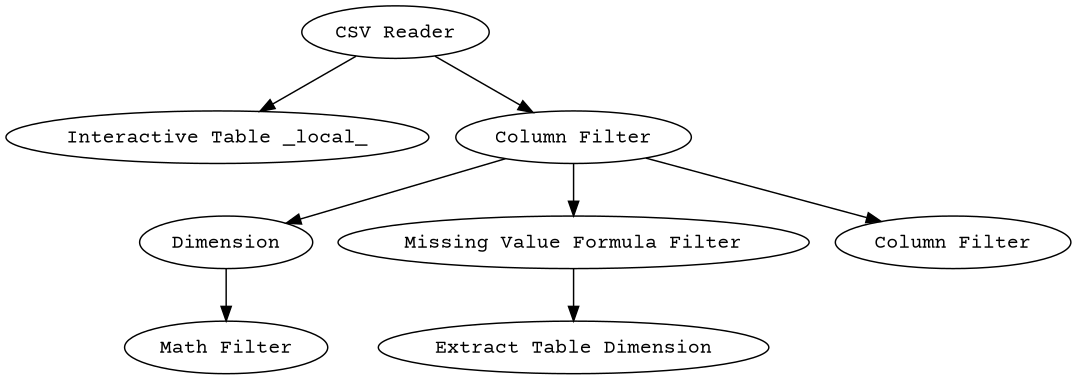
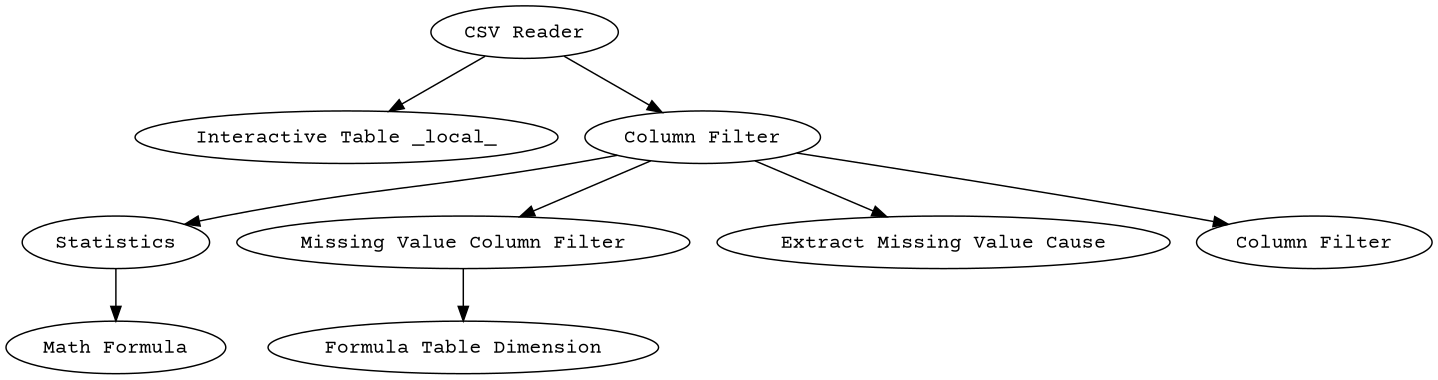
node "Dimension": label "Dimension" -> "Statistics"
node "Missing Value Formula Filter": label "Missing Value Formula Filter" -> "Missing Value Column Filter"
node "Extract Missing Value Cause": added
node "Math Filter": label "Math Filter" -> "Math Formula"
node "Extract Table Dimension": label "Extract Table Dimension" -> "Formula Table Dimension"
